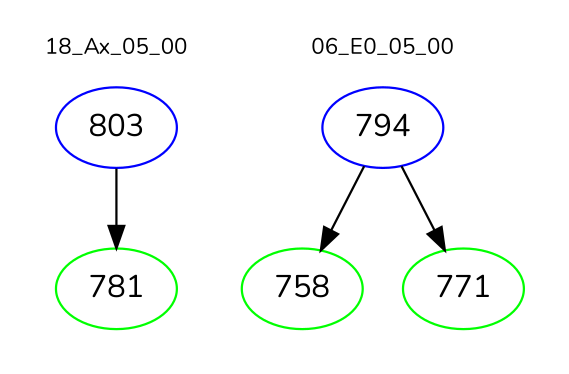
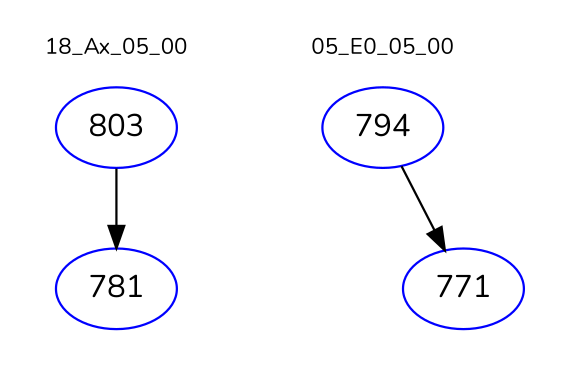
cluster "06_E0_05_00": label "06_E0_05_00" -> "05_E0_05_00"
node "781": color green -> blue
node "758": removed
node "771": color green -> blue
